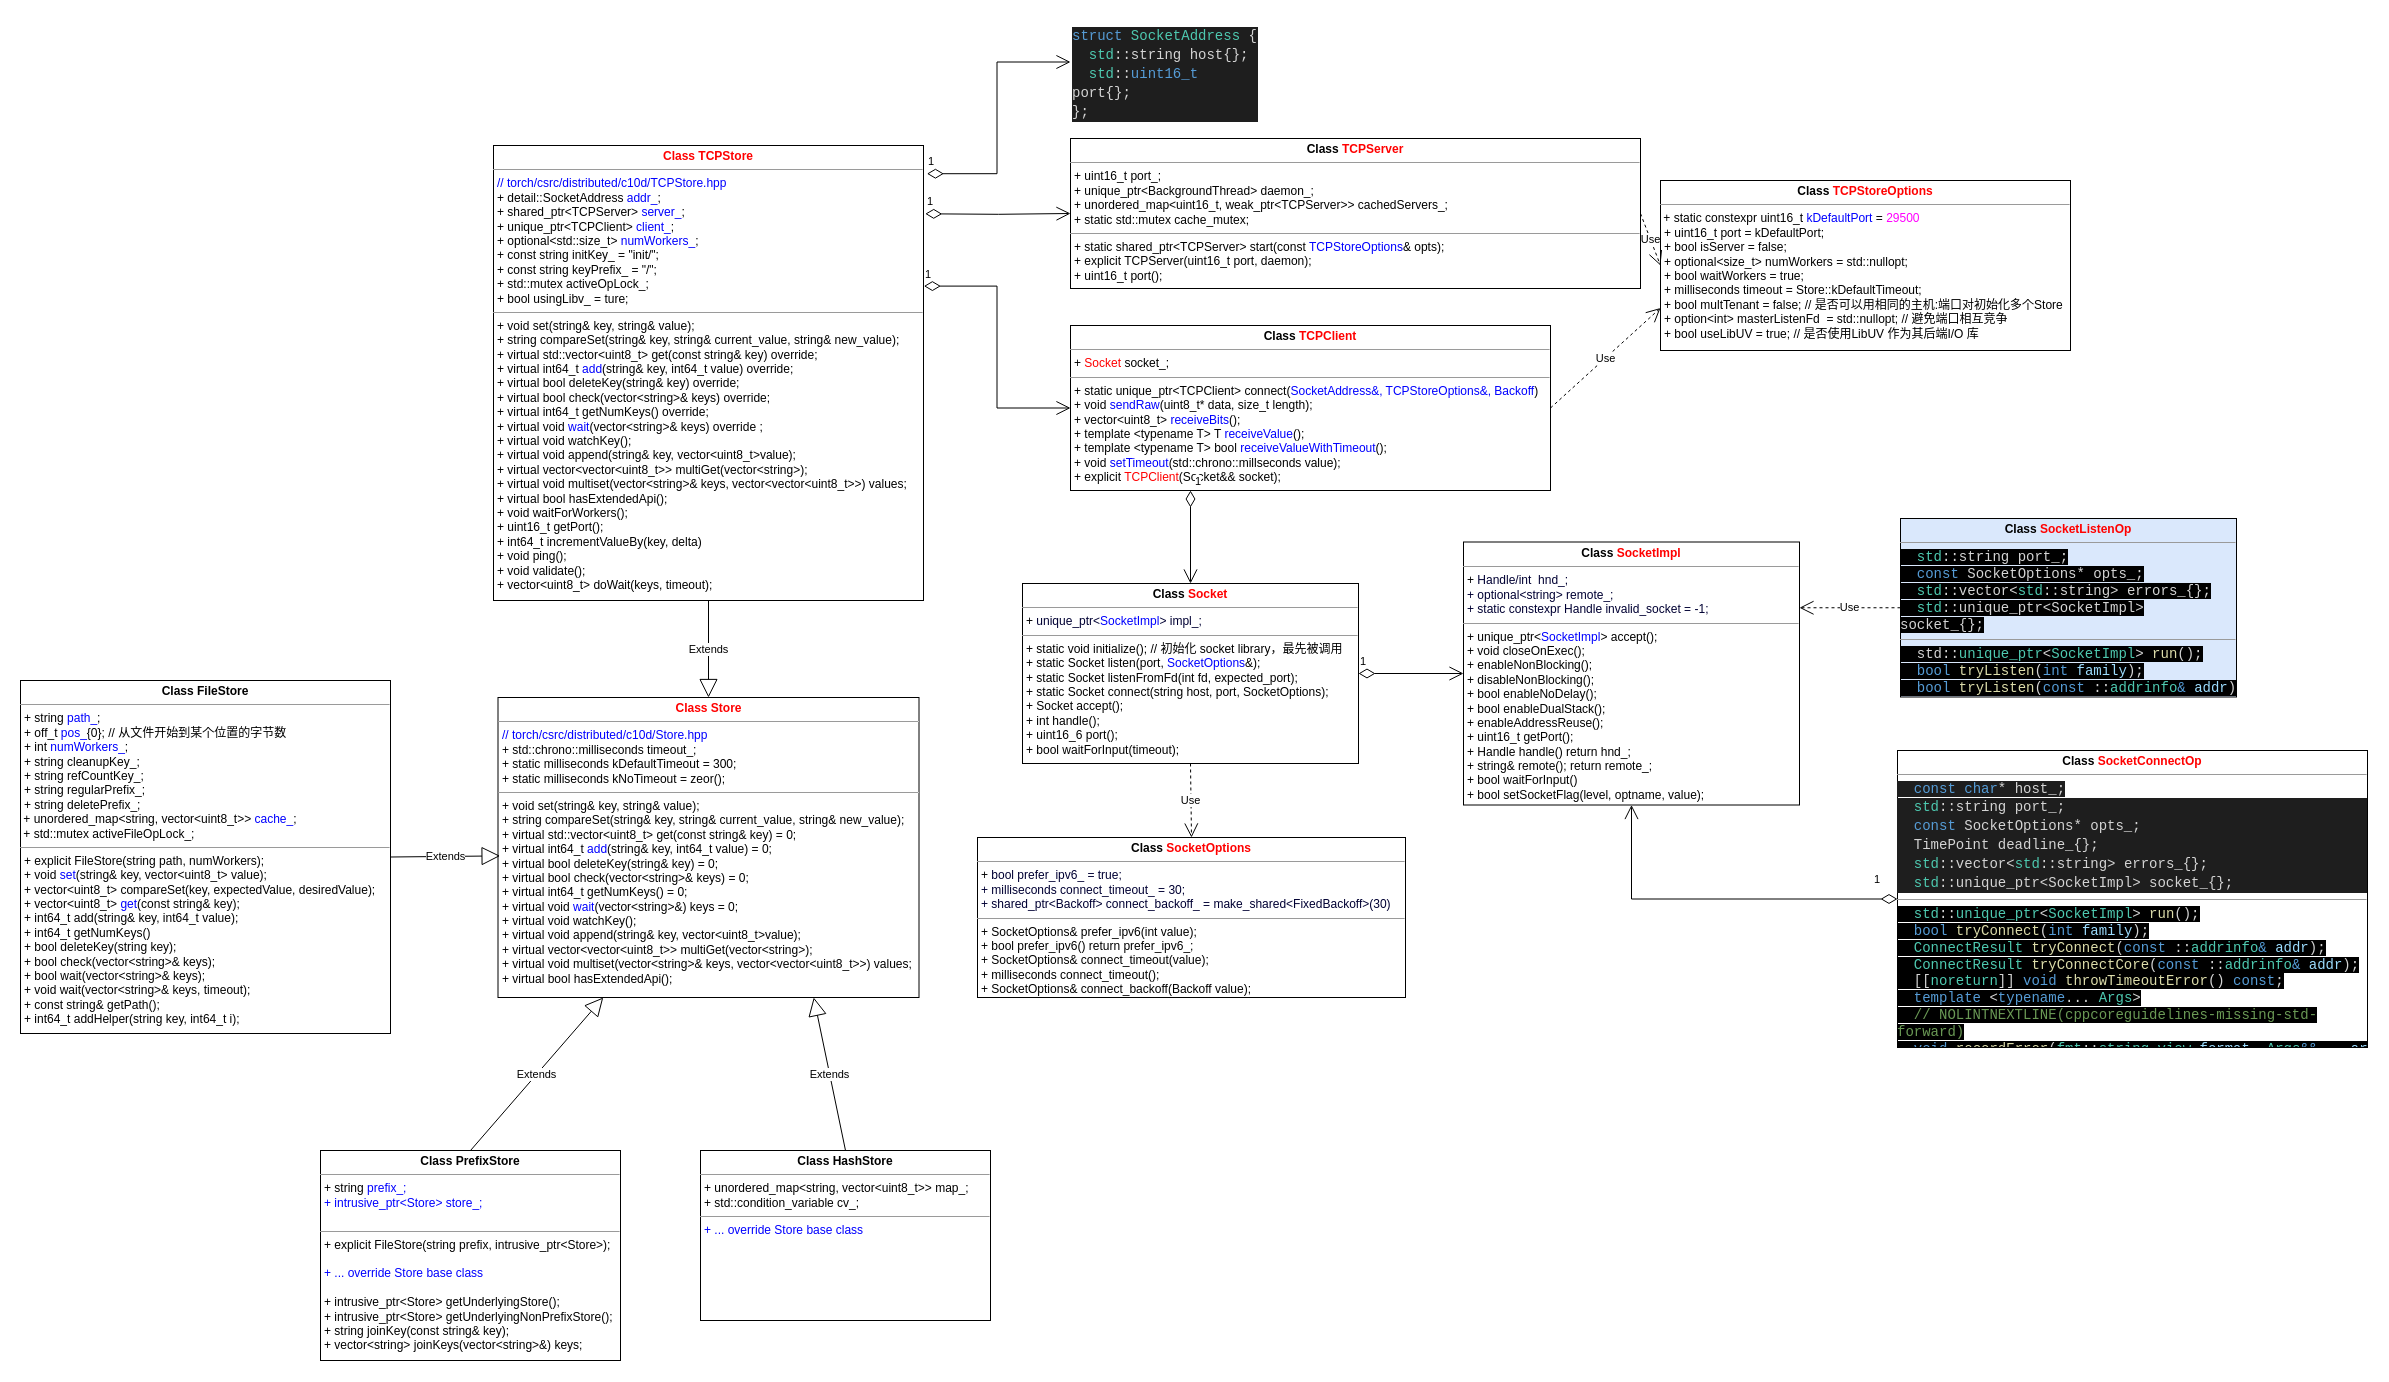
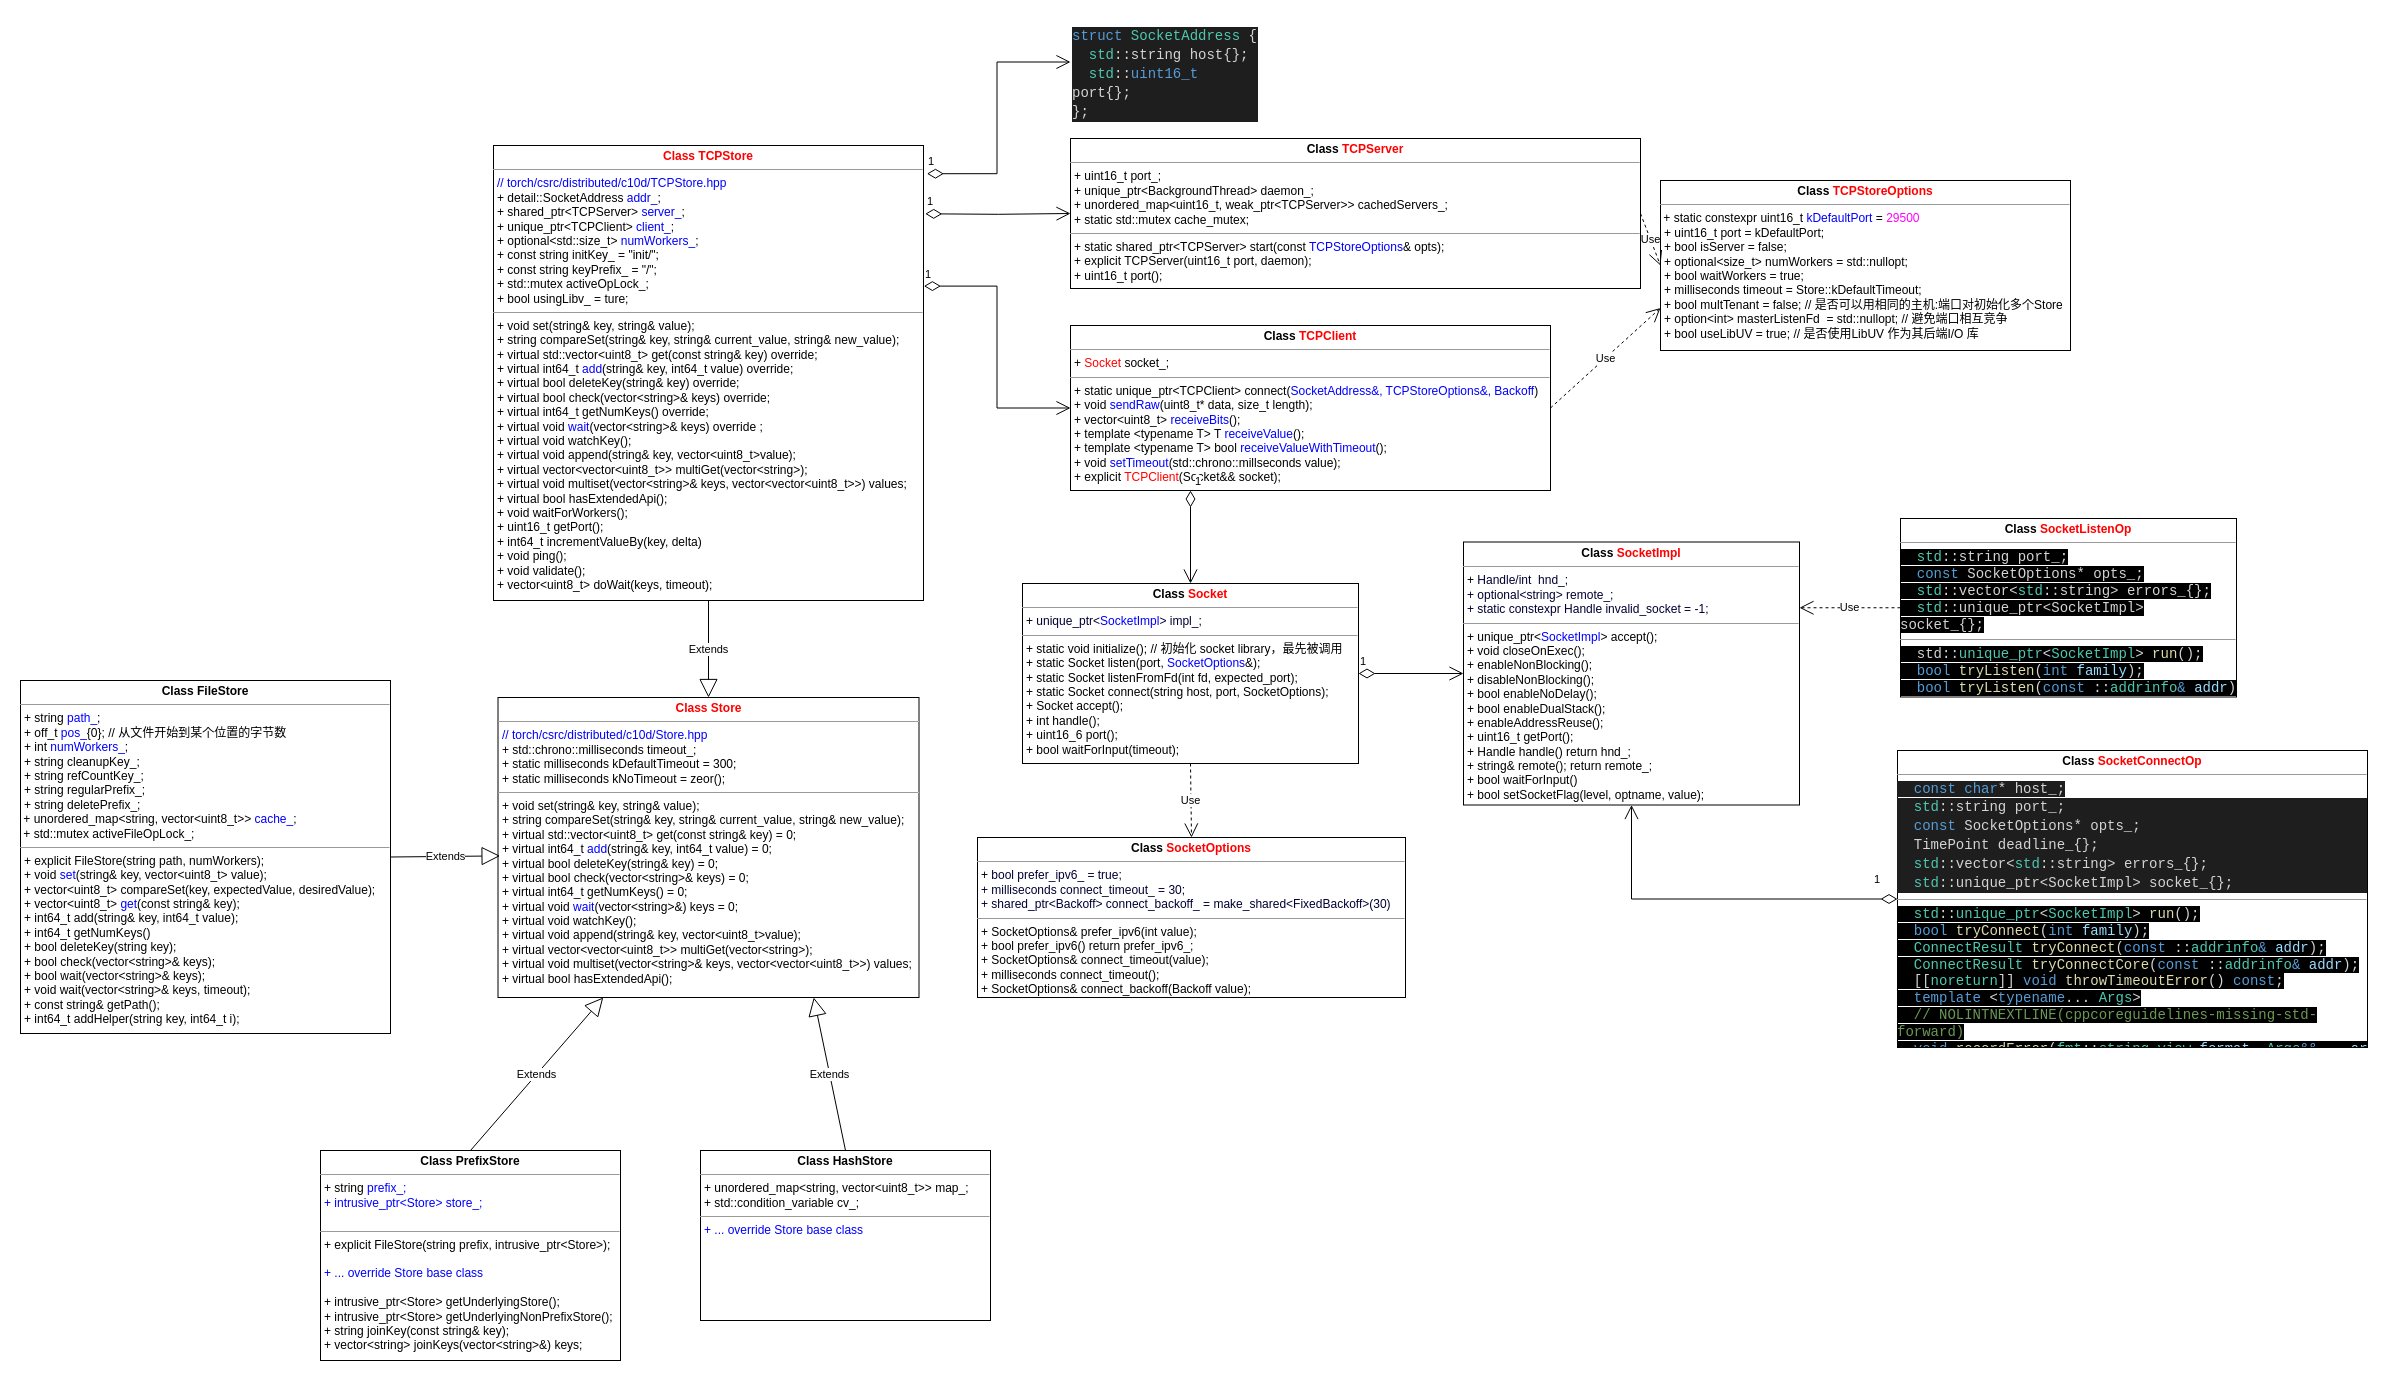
node "Class SocketListenOp std::string port_; const SocketOptions* opts_; std::vector<std::string> errors_{}; std::unique_ptr<SocketImpl> socket_{}; std::unique_ptr<SocketImpl> run(); bool tryListen(int family); bool tryListen(const ::addrinfo& addr); void recordError(format, Args&&... args)": fillcolor #dae8fc -> #ffffff
